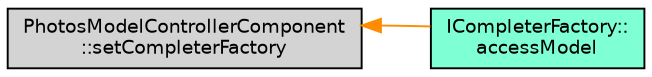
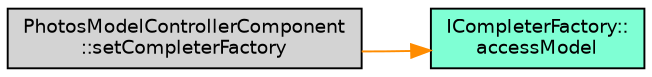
edge "ICompleterFactory:: accessModel" -> "PhotosModelControllerComponent ::setCompleterFactory": reversed
